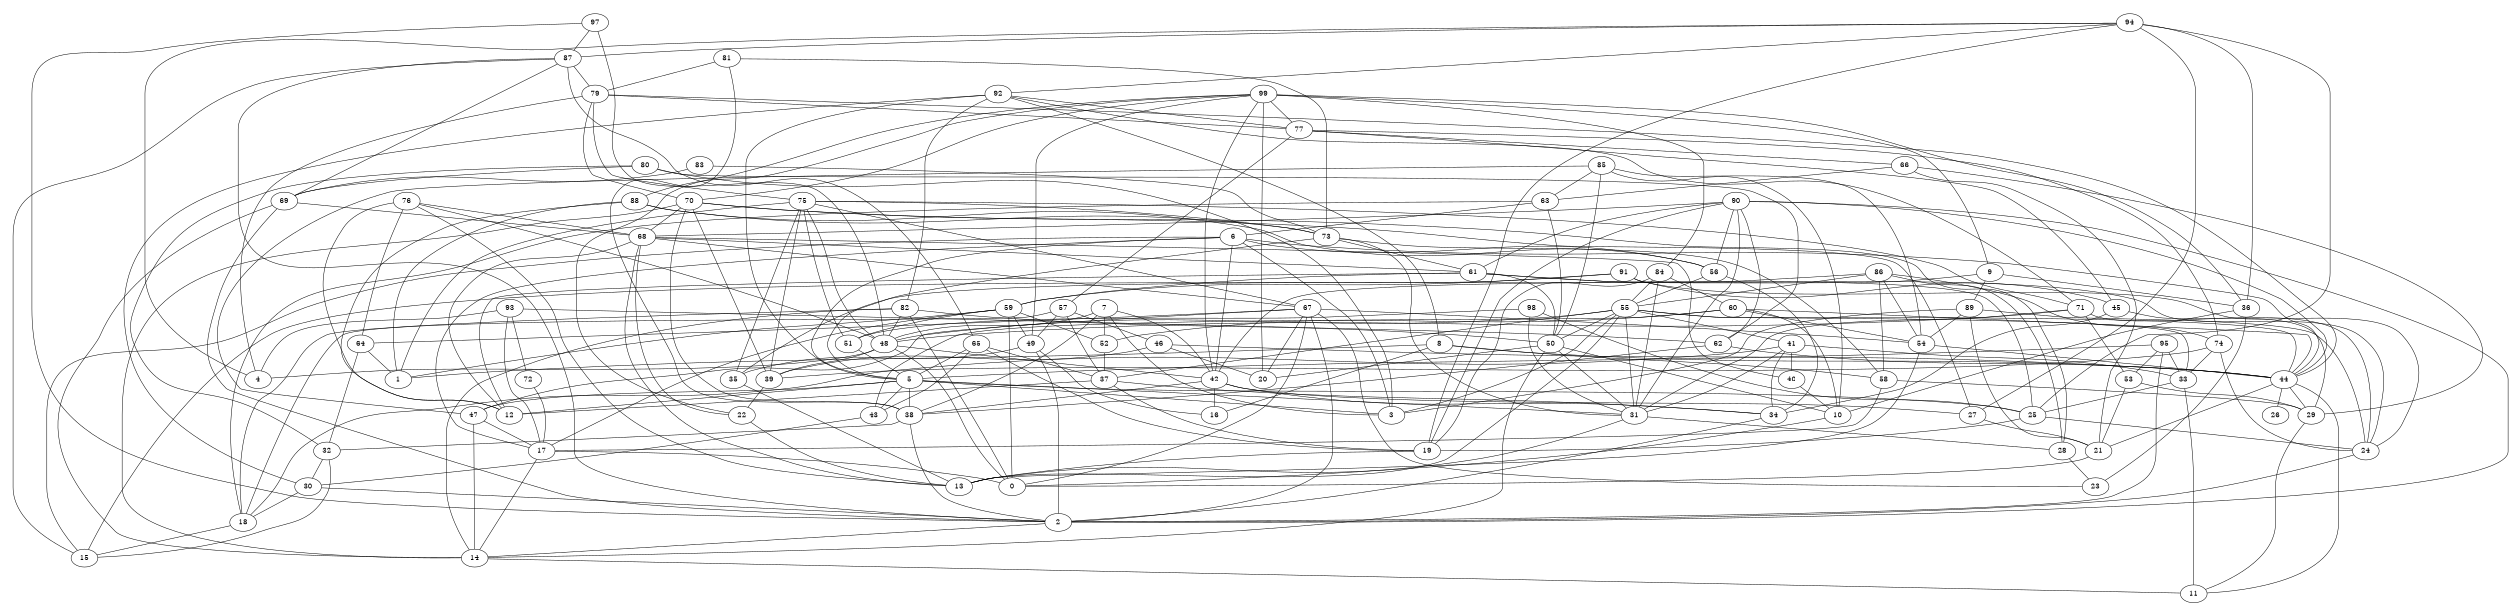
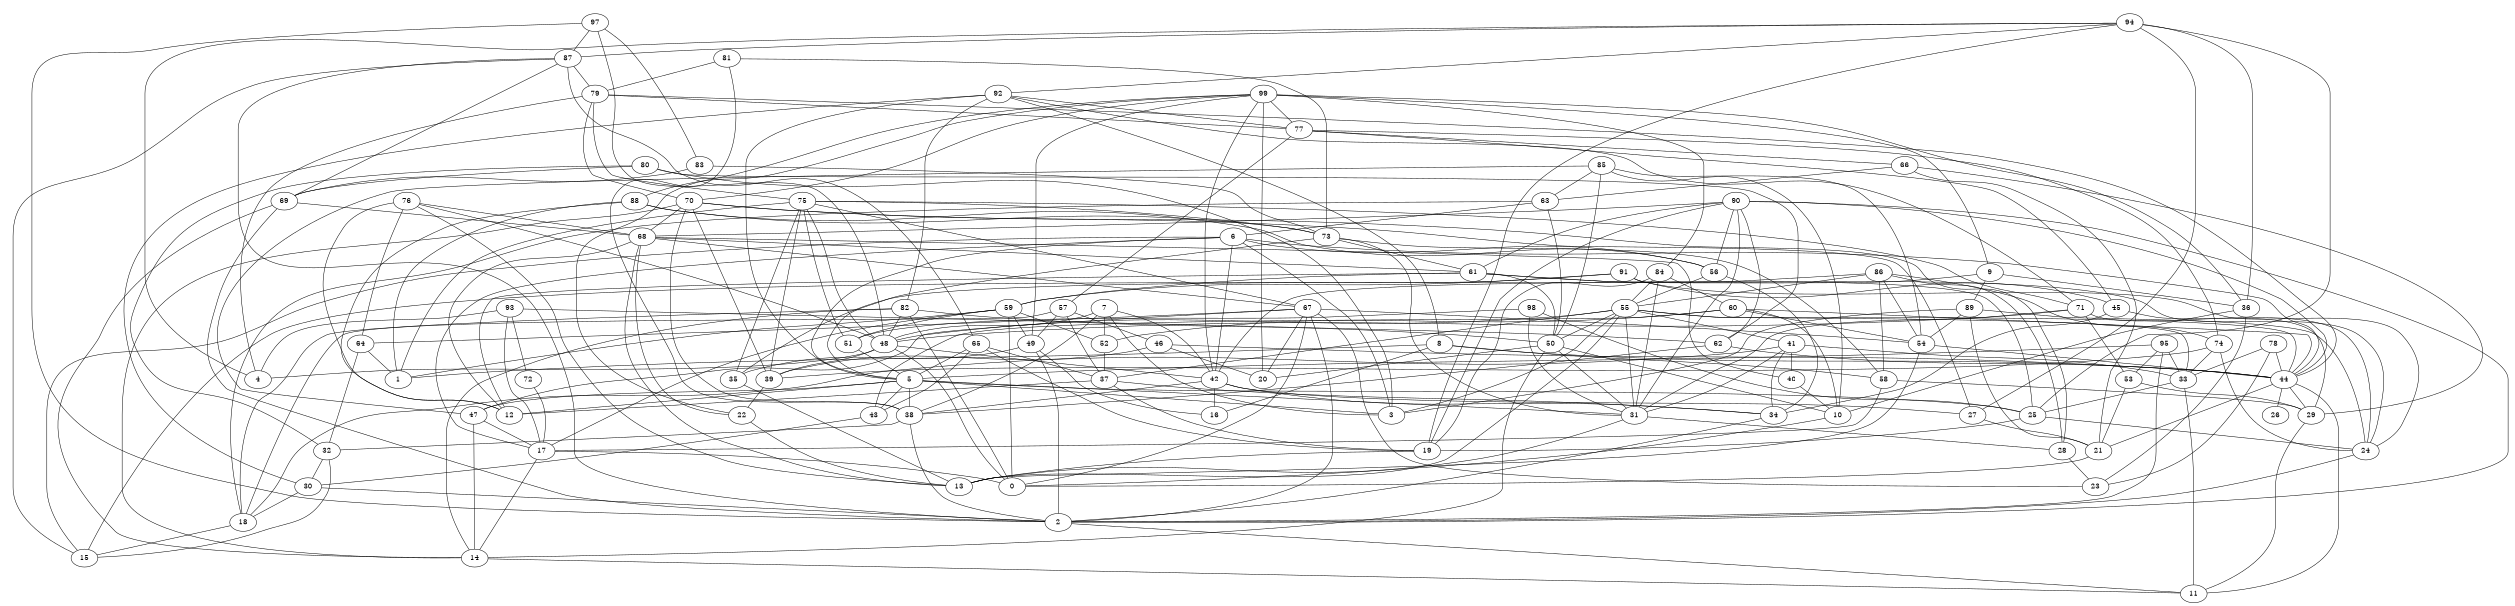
edge "97" -- "83": added
node "78": added
edge "2" -- "14": now "2" -- "11"
